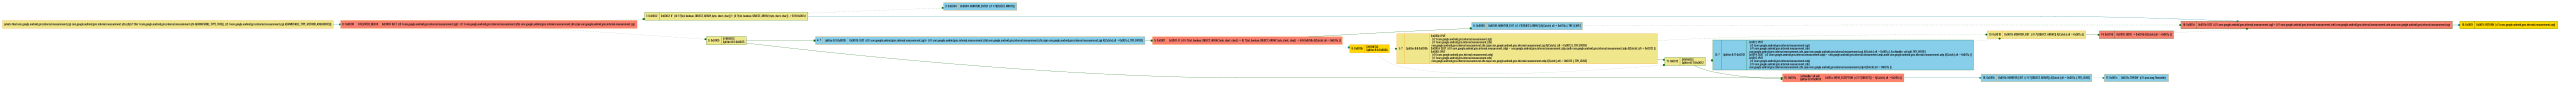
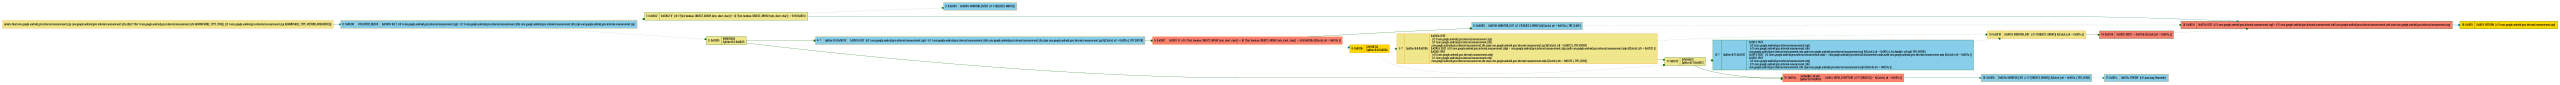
node "0: 0x0000": fillcolor salmon -> skyblue
node "3: 0x0005": text "SYNTHETIC" -> "IMMUTABLE"
node "4: ?": text "Splitter:B:3:0x8005" -> "Splitter:B:3:0x0005"
